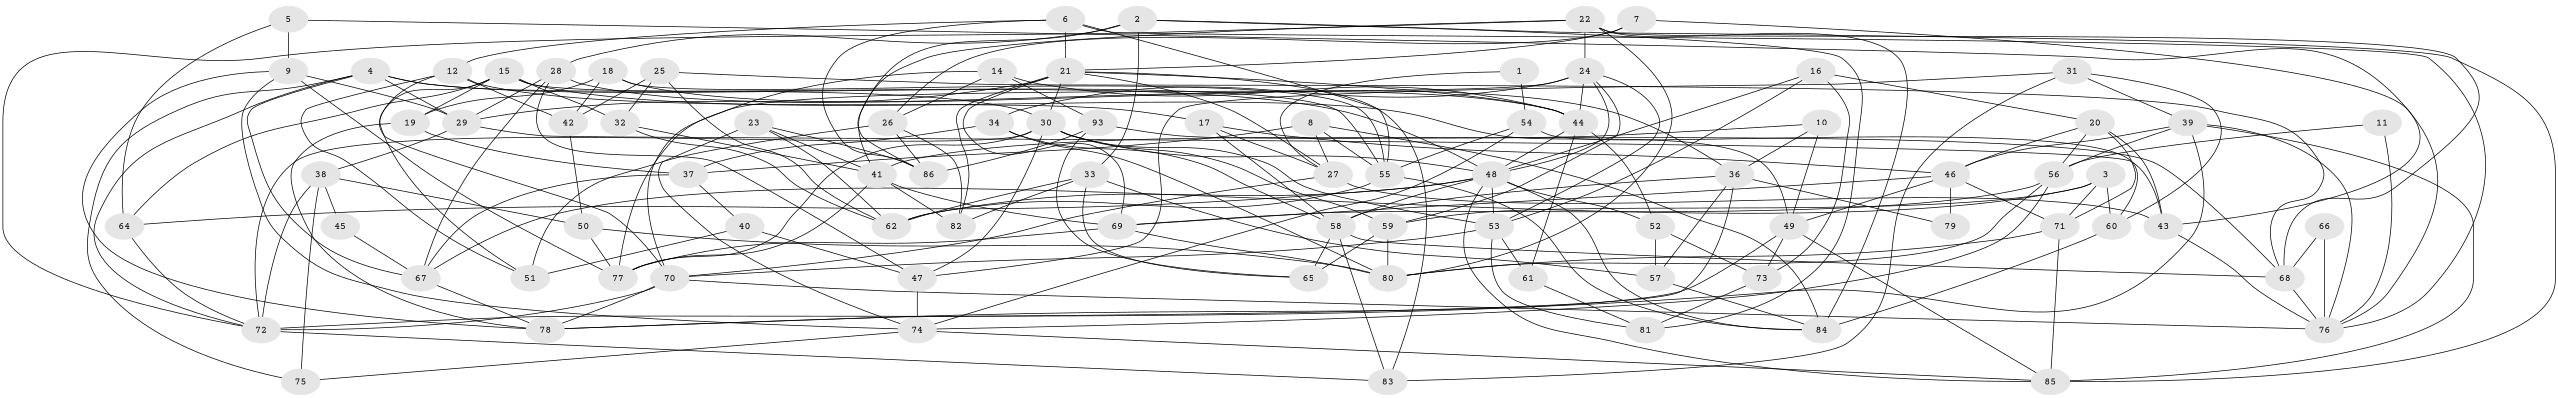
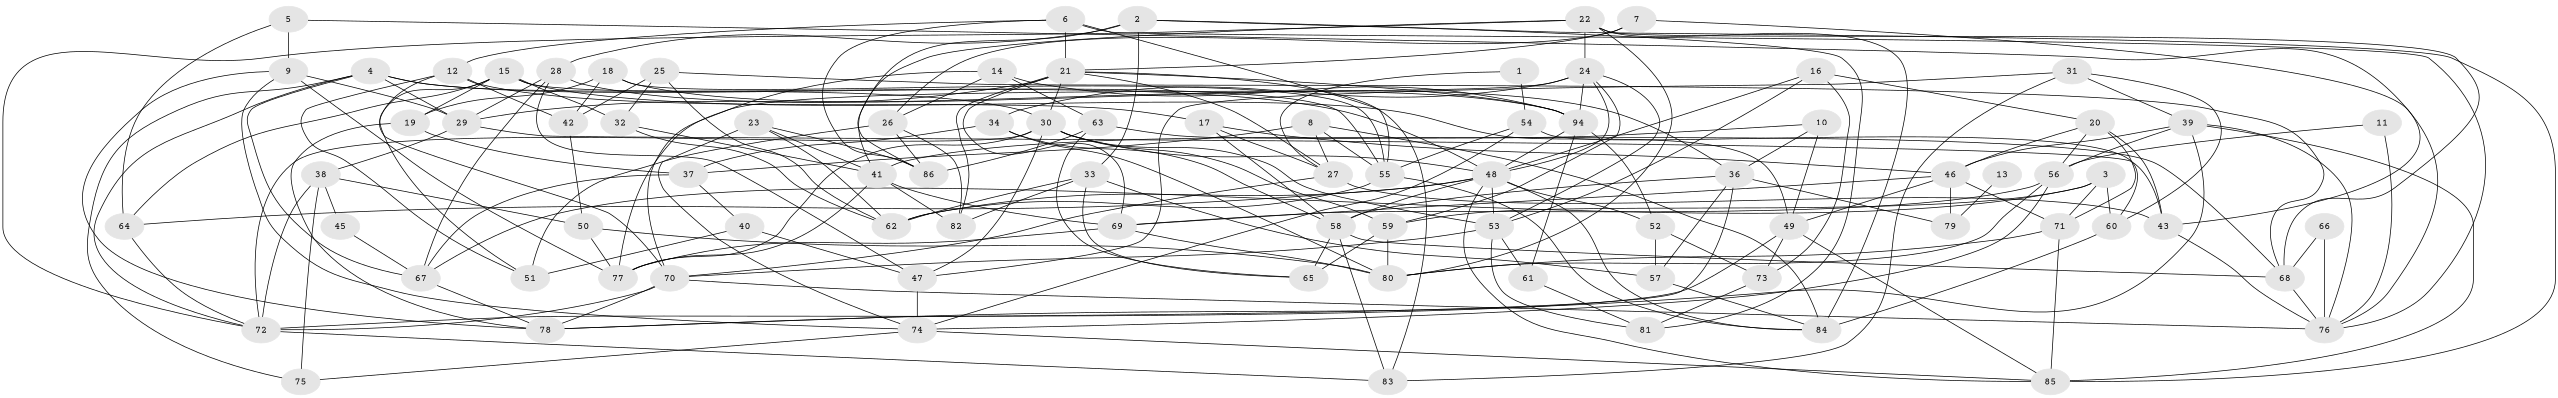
node "93": label "93" -> "63"
node "44": label "44" -> "94"
node "13": added
